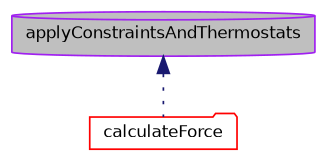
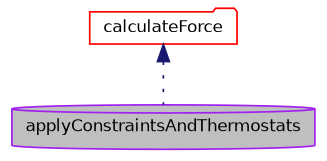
edge "calculateForce" -> "applyConstraintsAndThermostats": reversed
